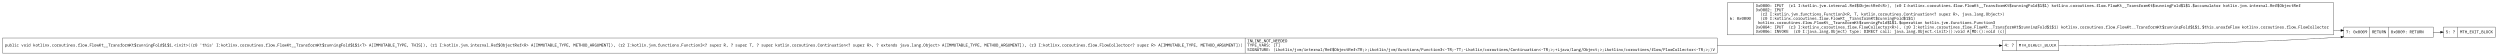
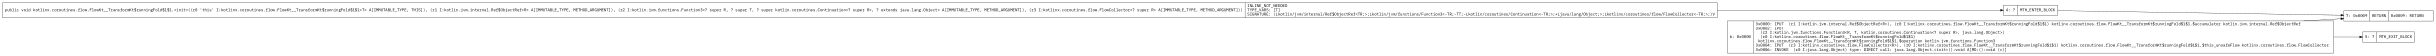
edge "7: 0x0009" -> "5: ?": now "6: 0x0000" -> "5: ?"
node "4: ?": text "MTH_DIRECT_BLOCK" -> "MTH_ENTER_BLOCK"
